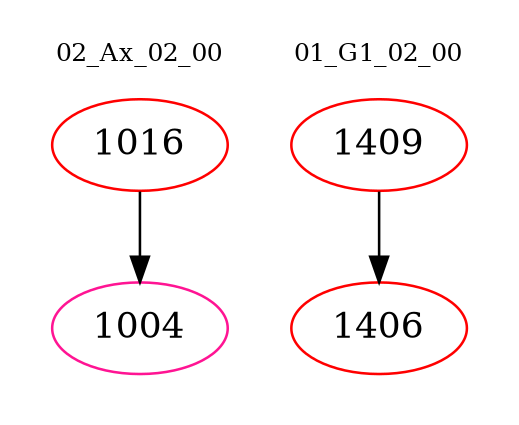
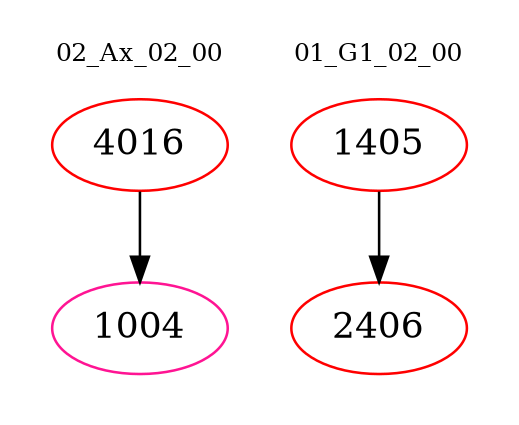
node "1016": label "1016" -> "4016"
node "1409": label "1409" -> "1405"
node "1406": label "1406" -> "2406"
